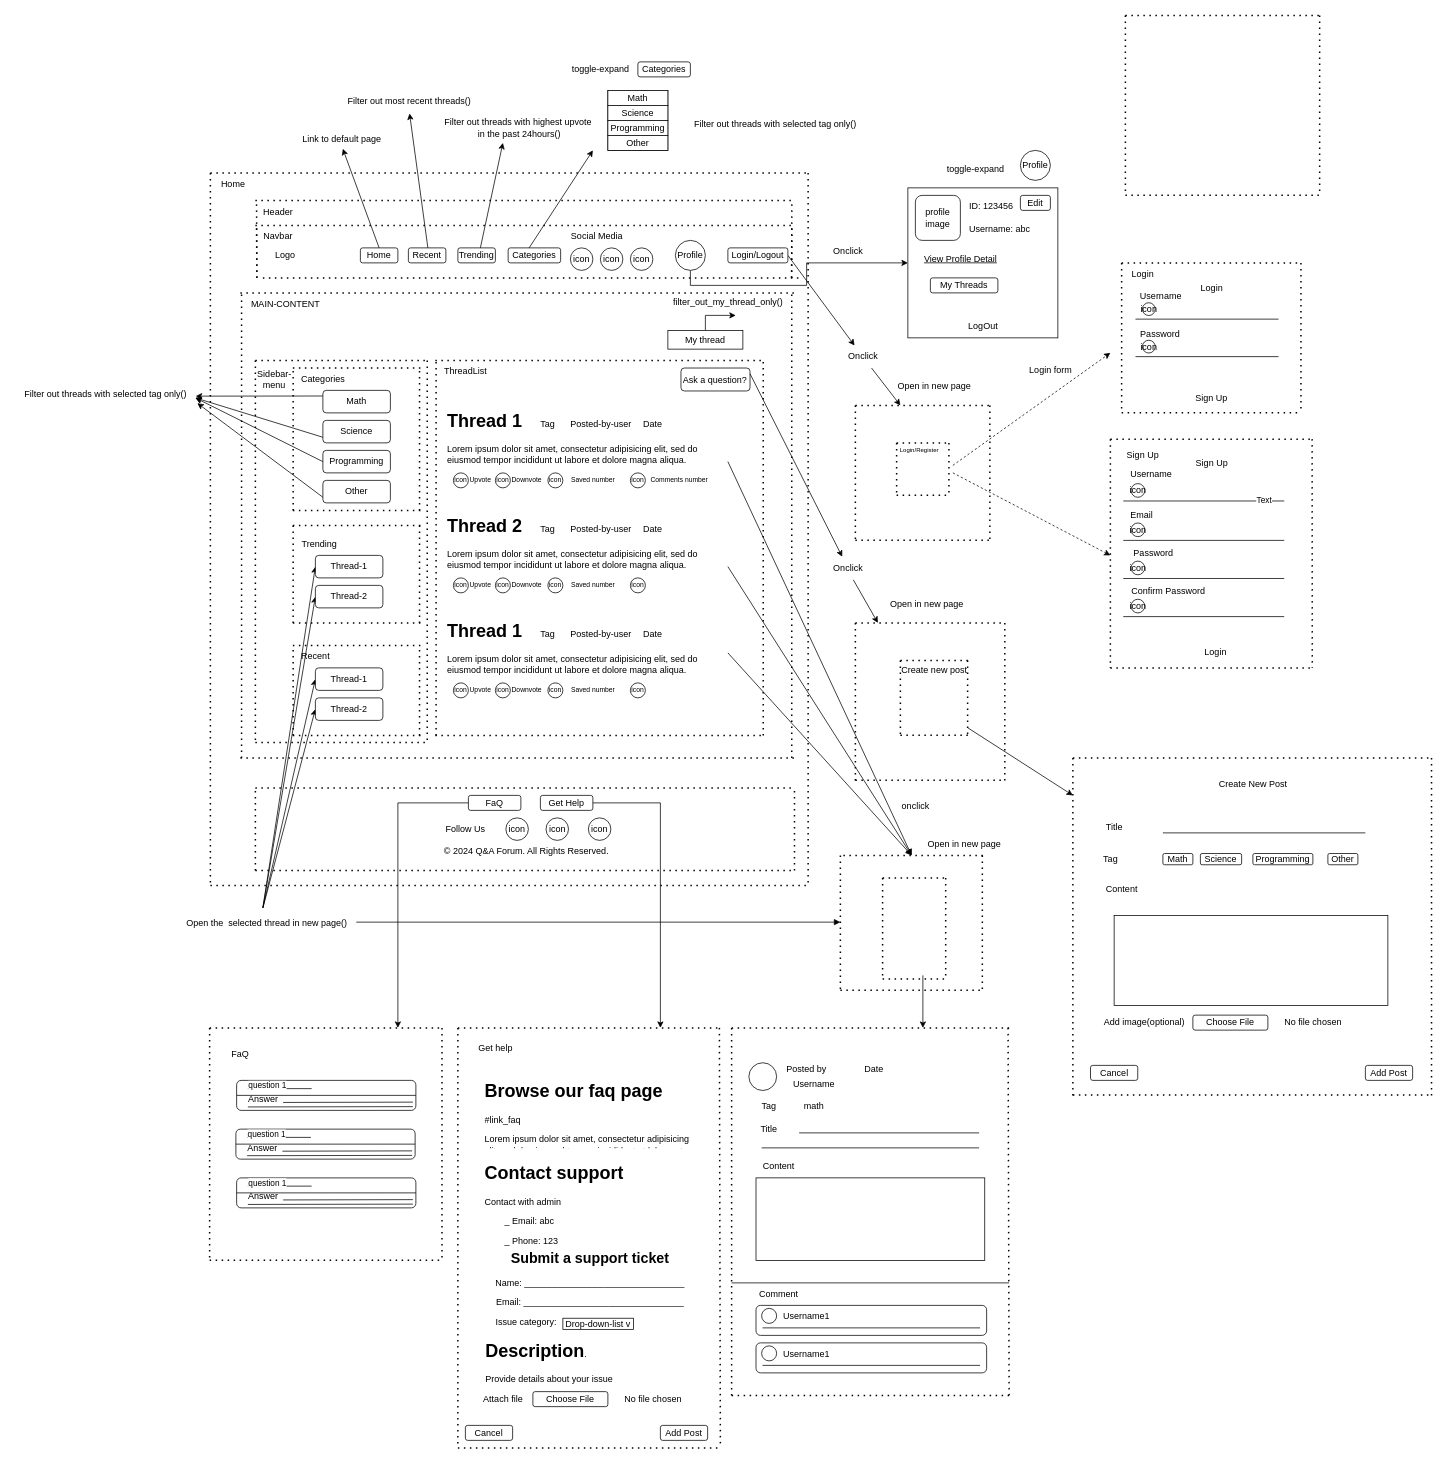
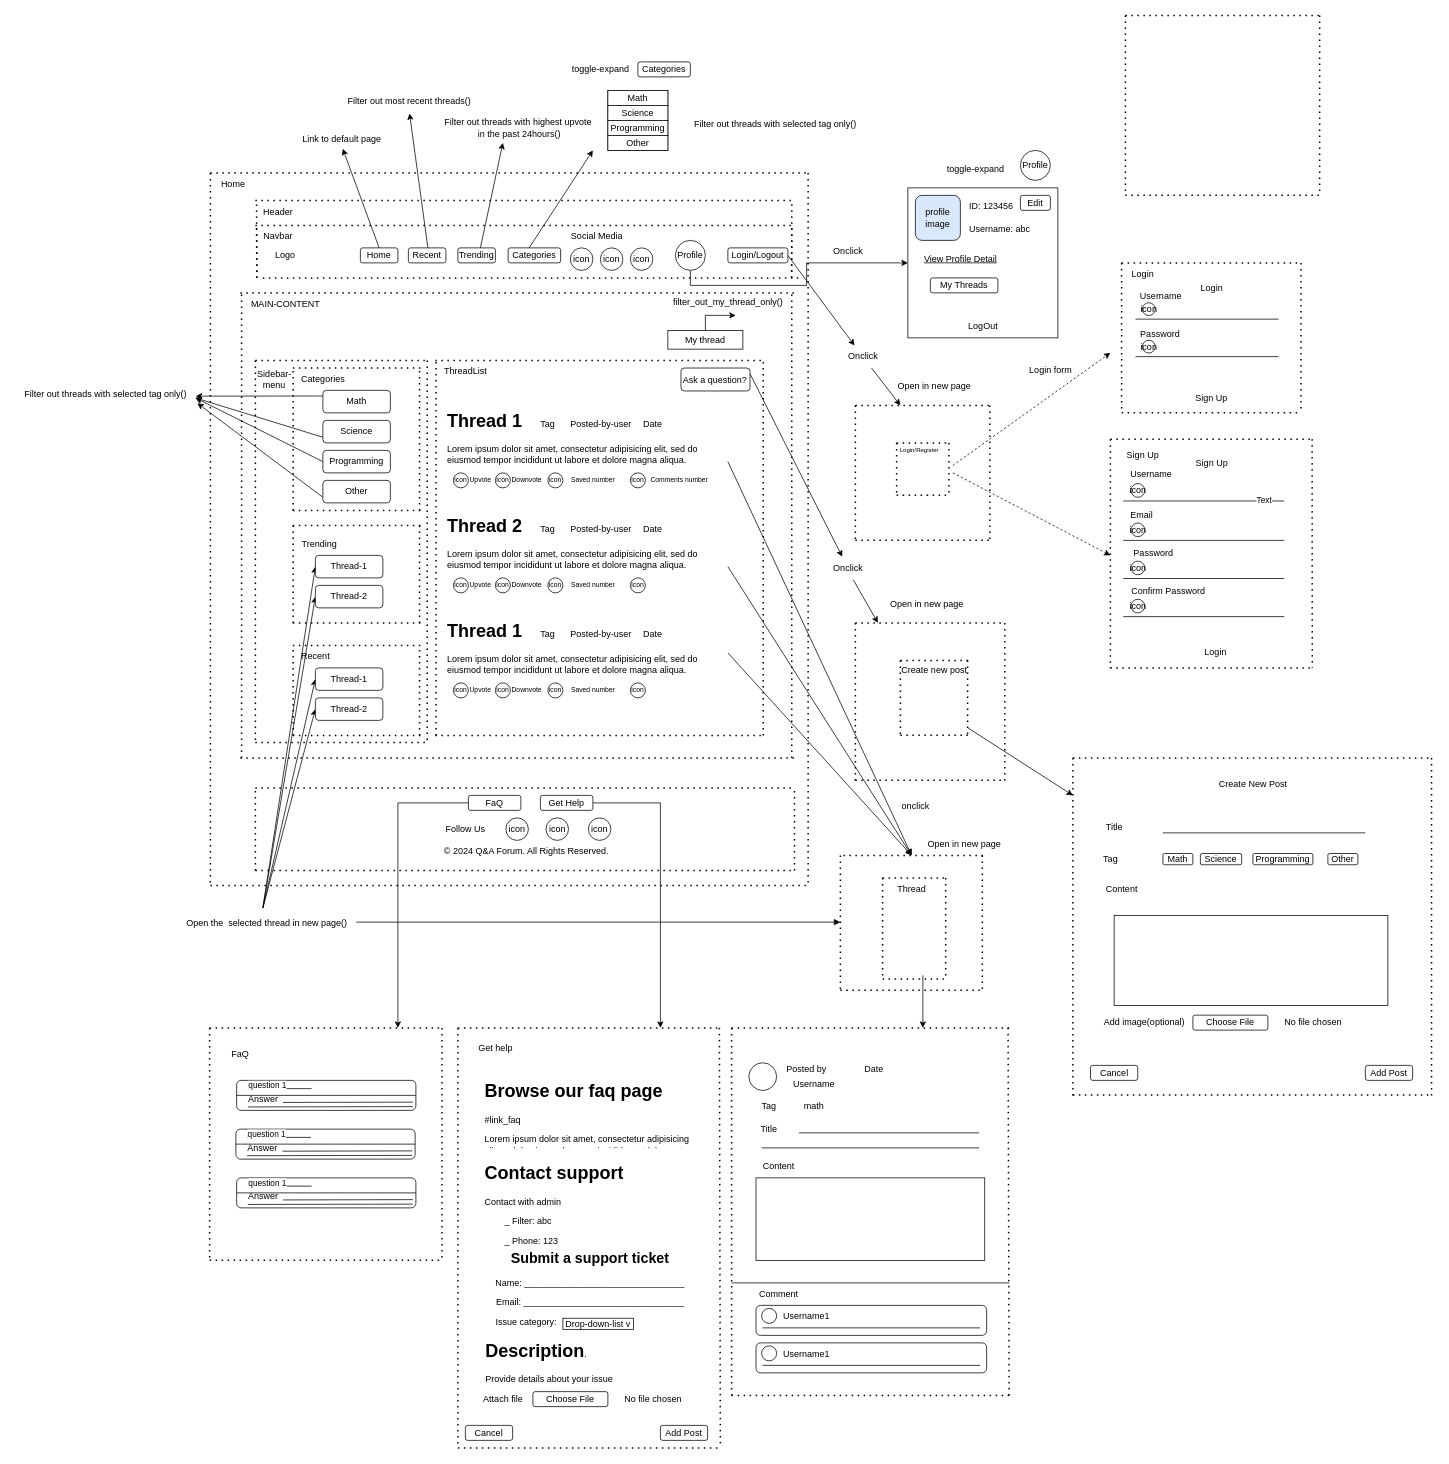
node "profile image": fillcolor #ffffff -> #dae8fc
node "Thread": added
node "Contact supportContact with admin _ Email: abc _ Phone: 123": label "Contact supportContact with admin _ Email: abc _ Phone: 123" -> "Contact supportContact with admin _ Filter: abc _ Phone: 123"
